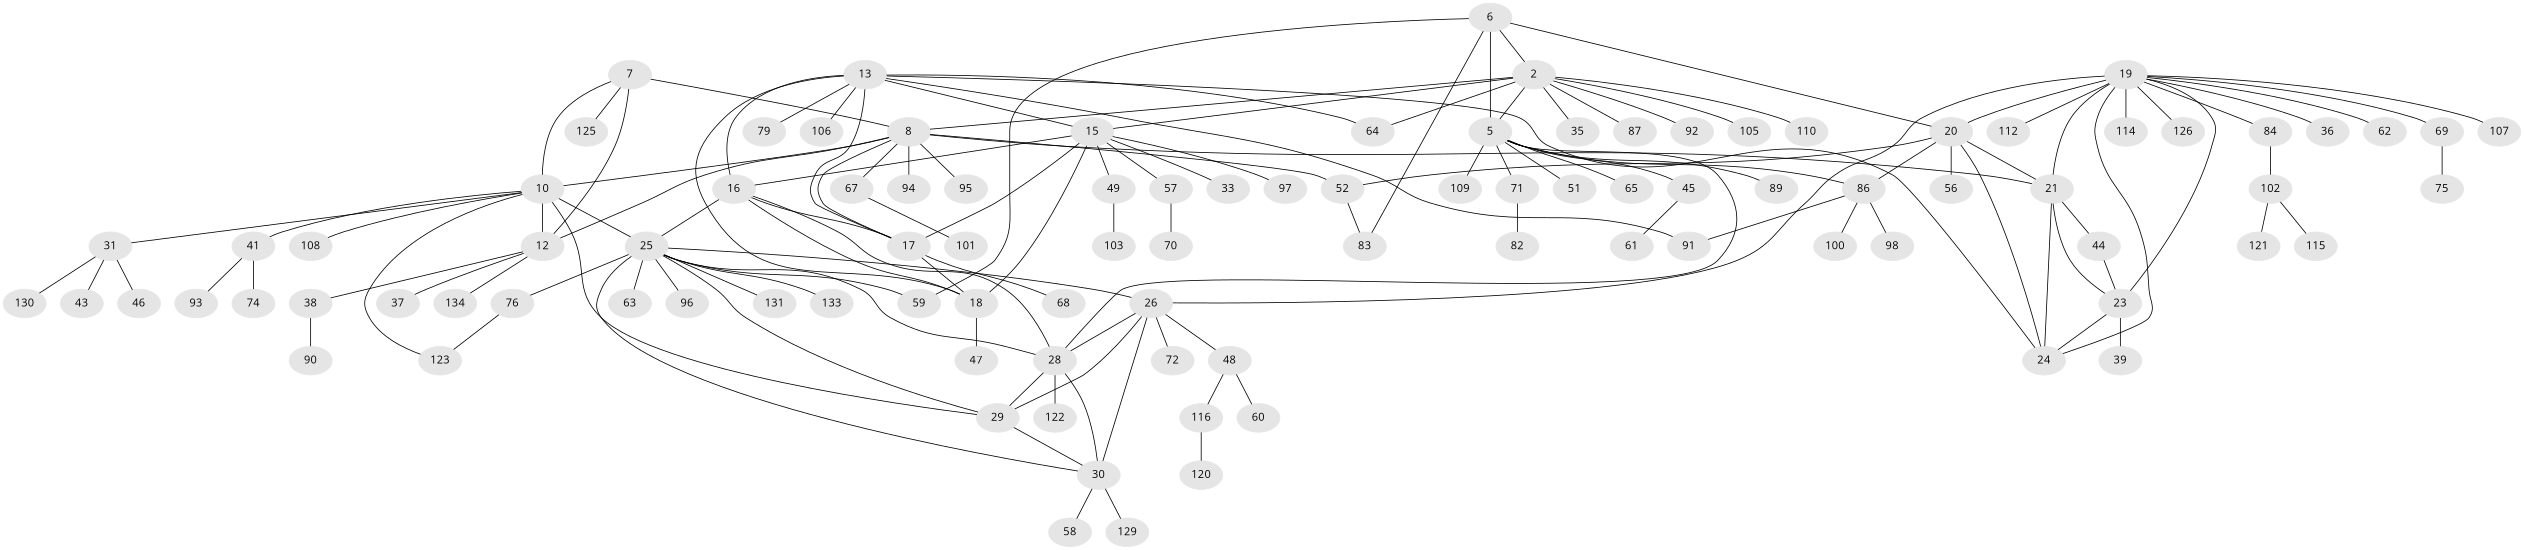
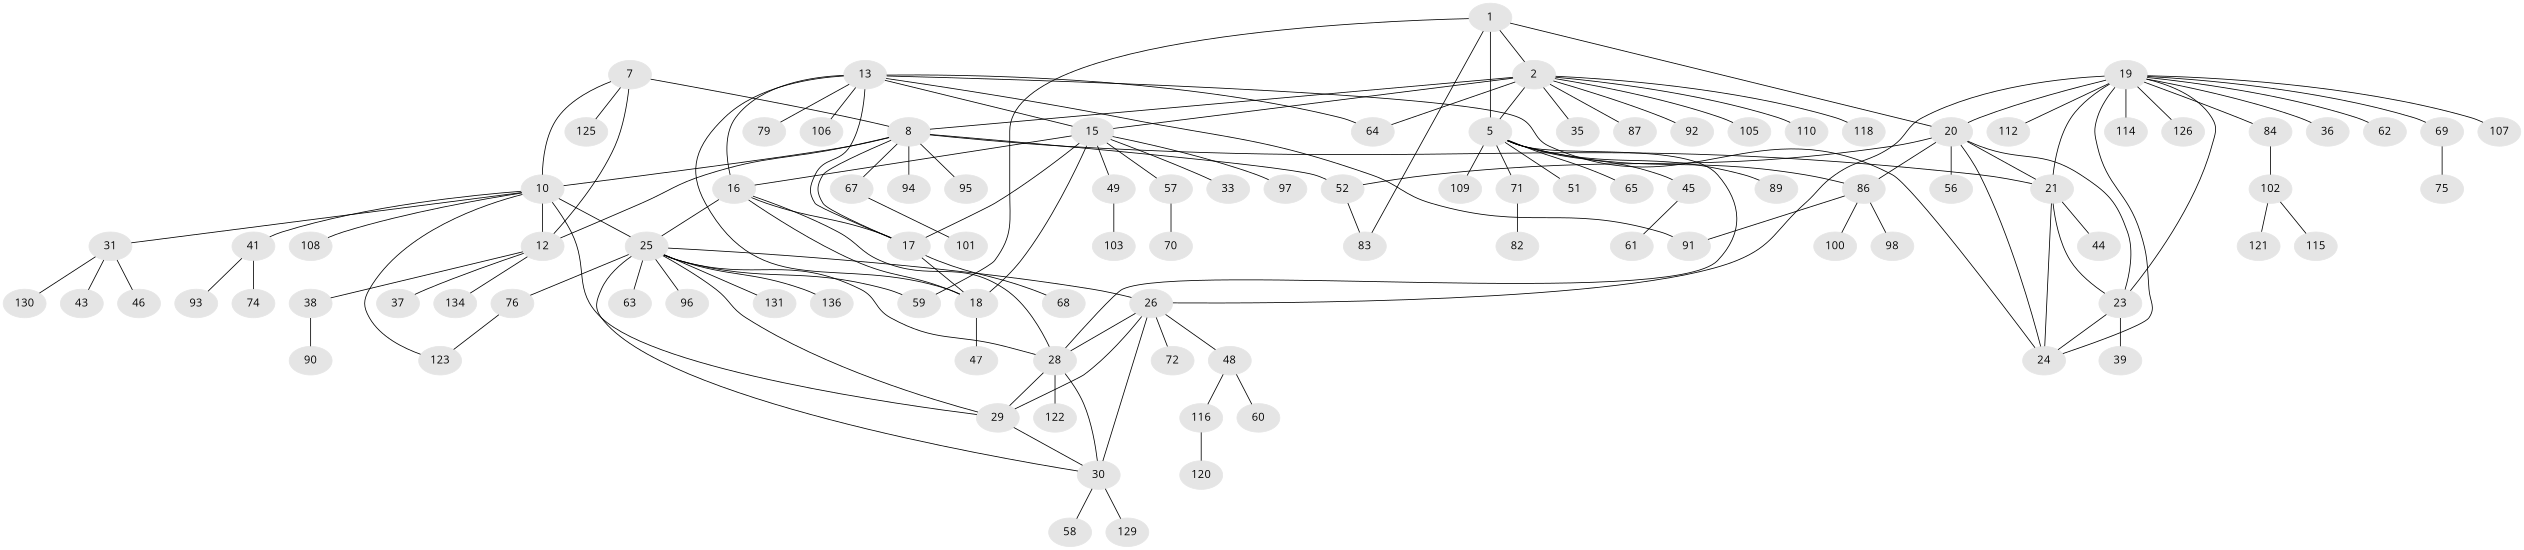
node "6": label "6" -> "1"
node "118": added
edge "44" -- "23": now "20" -- "23"
node "133": label "133" -> "136"
